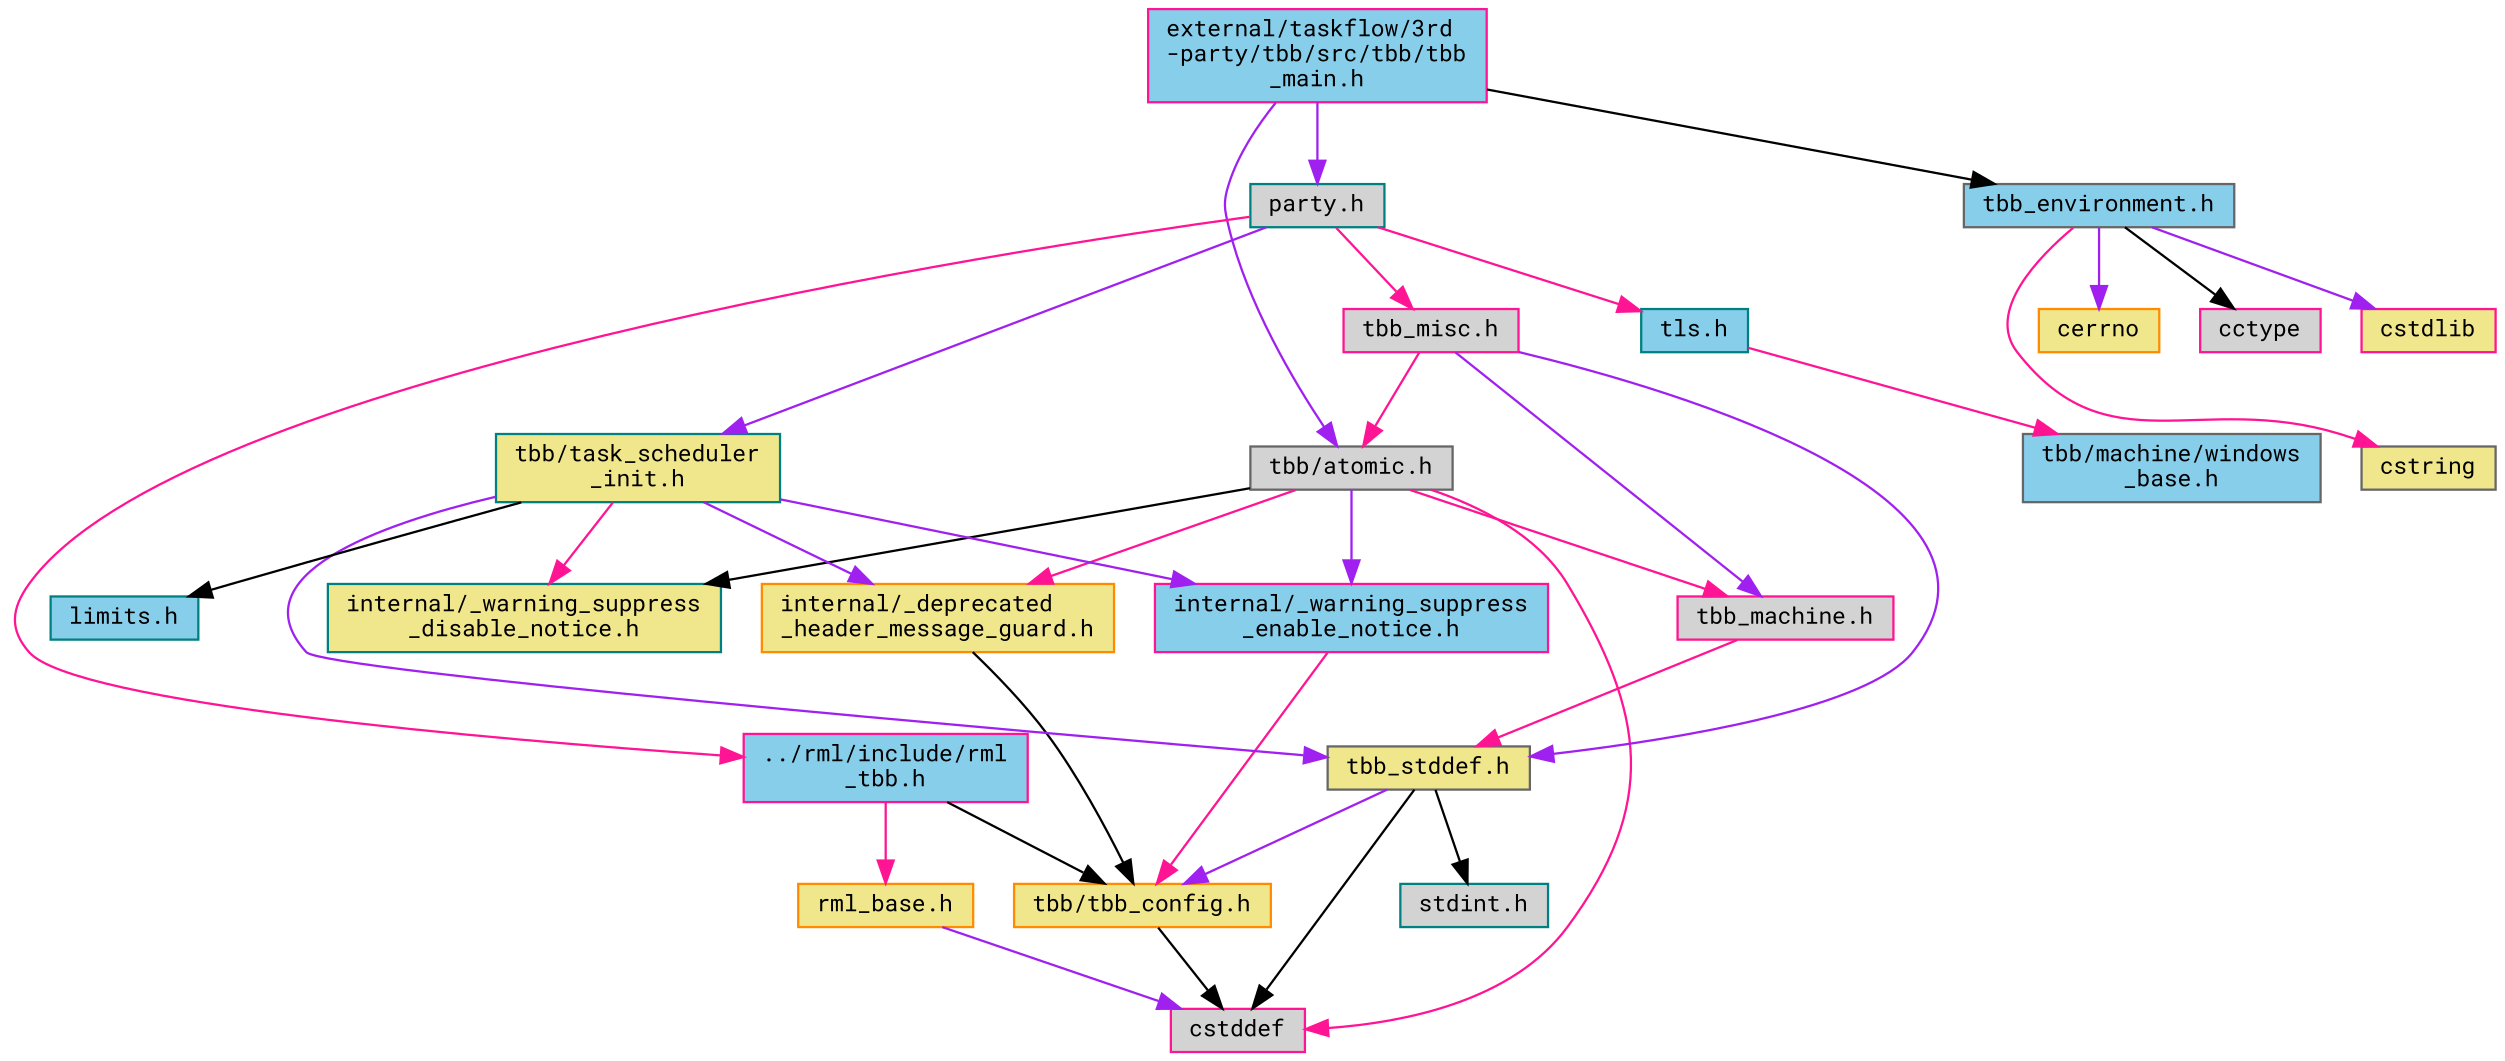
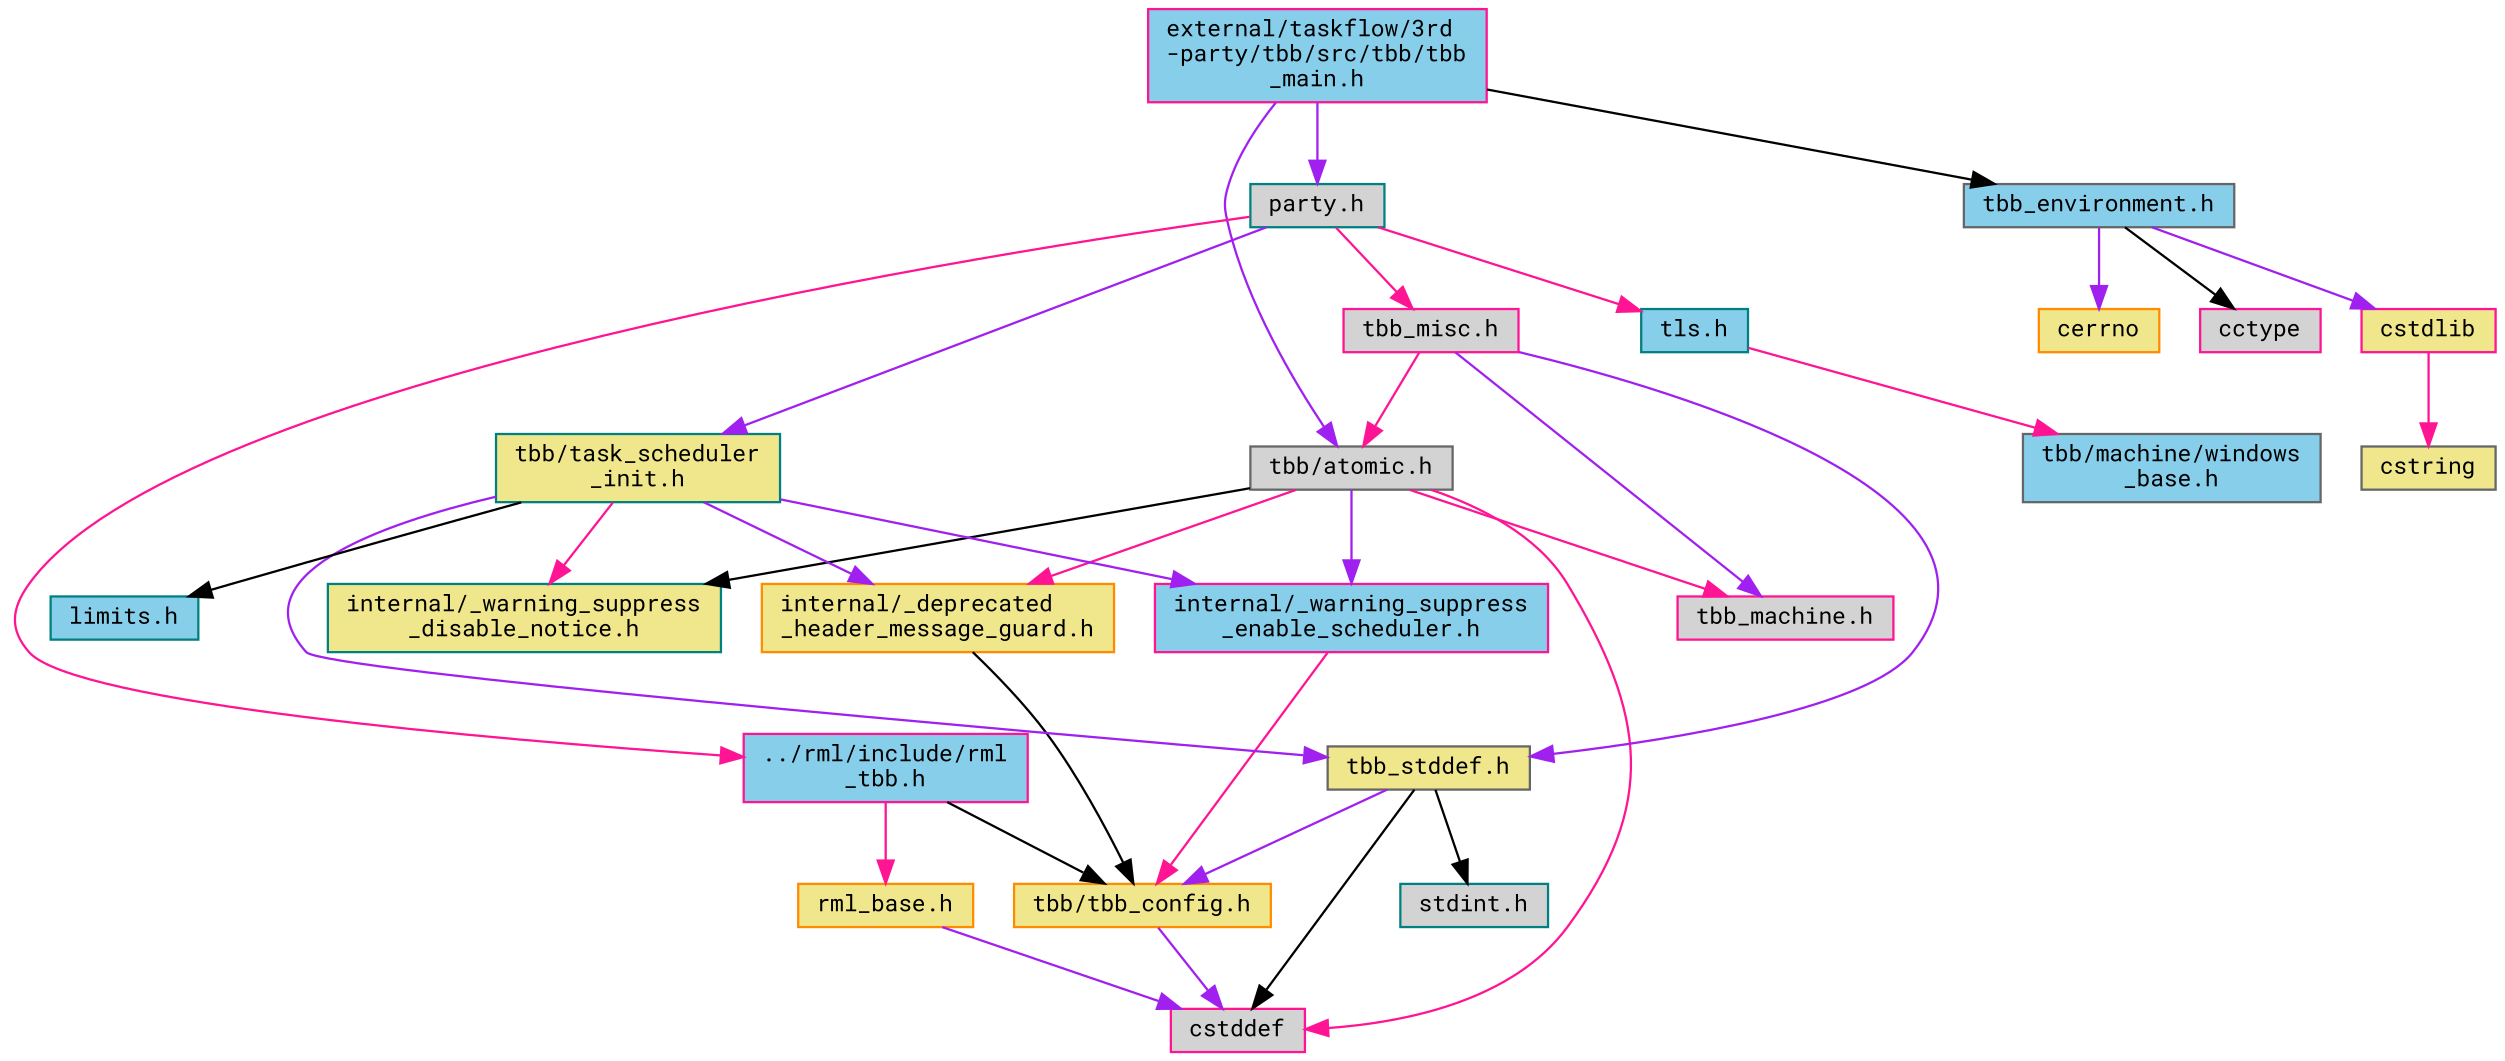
edge "tbb_environment.h" -> "cstring": now "cstdlib" -> "cstring"
node "internal/_warning_suppress _enable_notice.h": label "internal/_warning_suppress _enable_notice.h" -> "internal/_warning_suppress _enable_scheduler.h"
edge "tbb_machine.h" -> "tbb_stddef.h": removed
edge "tbb/tbb_config.h" -> "cstddef": color black -> purple
